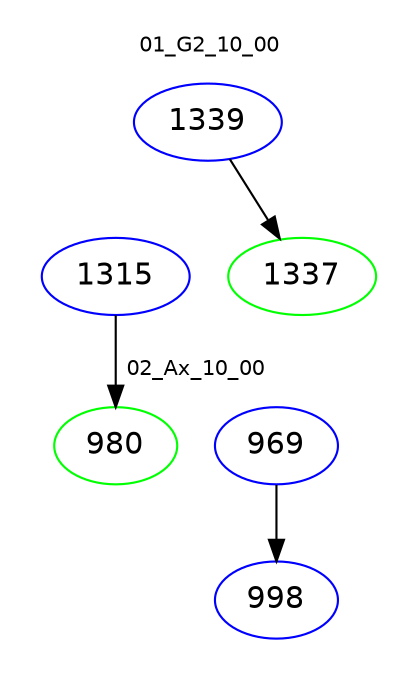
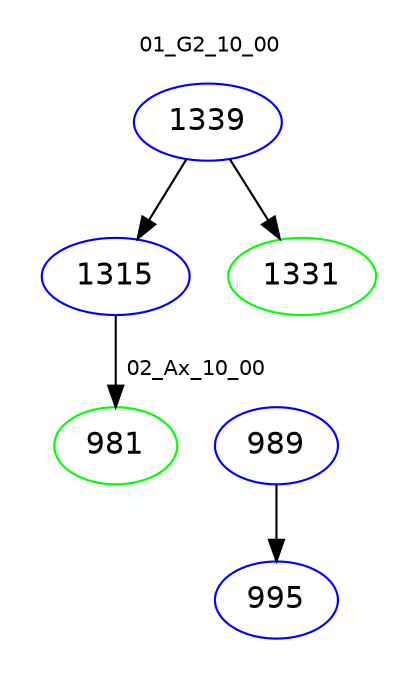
edge "1339" -> "1315": added
node "1337": label "1337" -> "1331"
node "980": label "980" -> "981"
node "969": label "969" -> "989"
node "998": label "998" -> "995"
